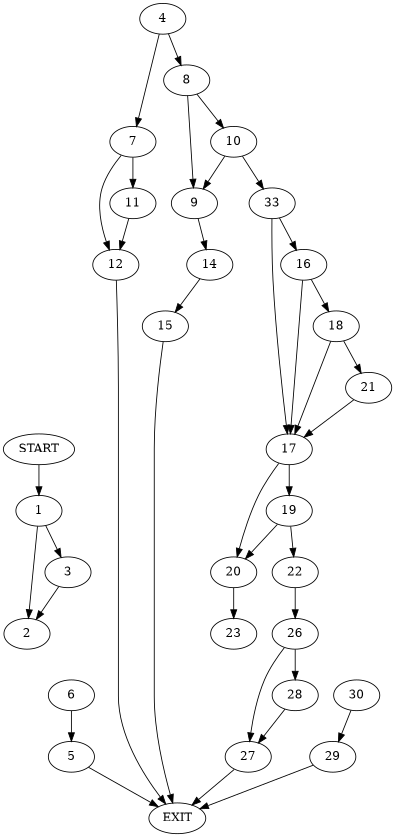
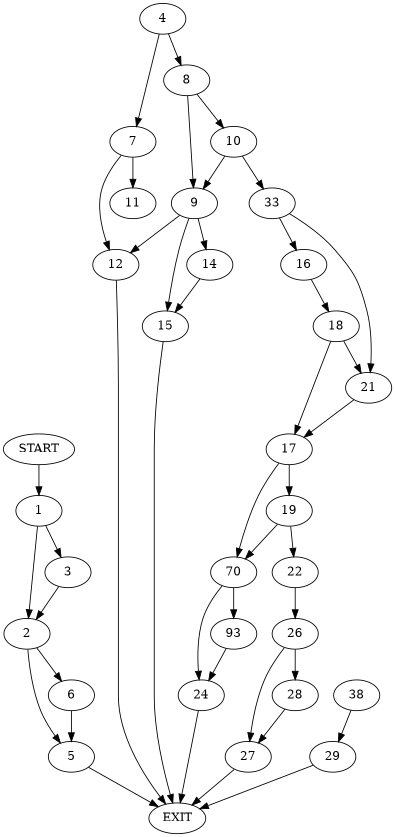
edge "11" -> "12": now "9" -> "12"
edge "9" -> "15": added
edge "33" -> "17": now "33" -> "21"
edge "16" -> "17": removed
node "20": label "20" -> "70"
node "23": label "23" -> "93"
edge "2" -> "6": added
edge "2" -> "5": added
node "24": added
node "30": label "30" -> "38"
